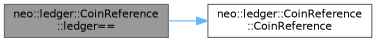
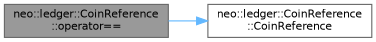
node "neo::ledger::CoinReference ::ledger==": label "neo::ledger::CoinReference ::ledger==" -> "neo::ledger::CoinReference ::operator=="
